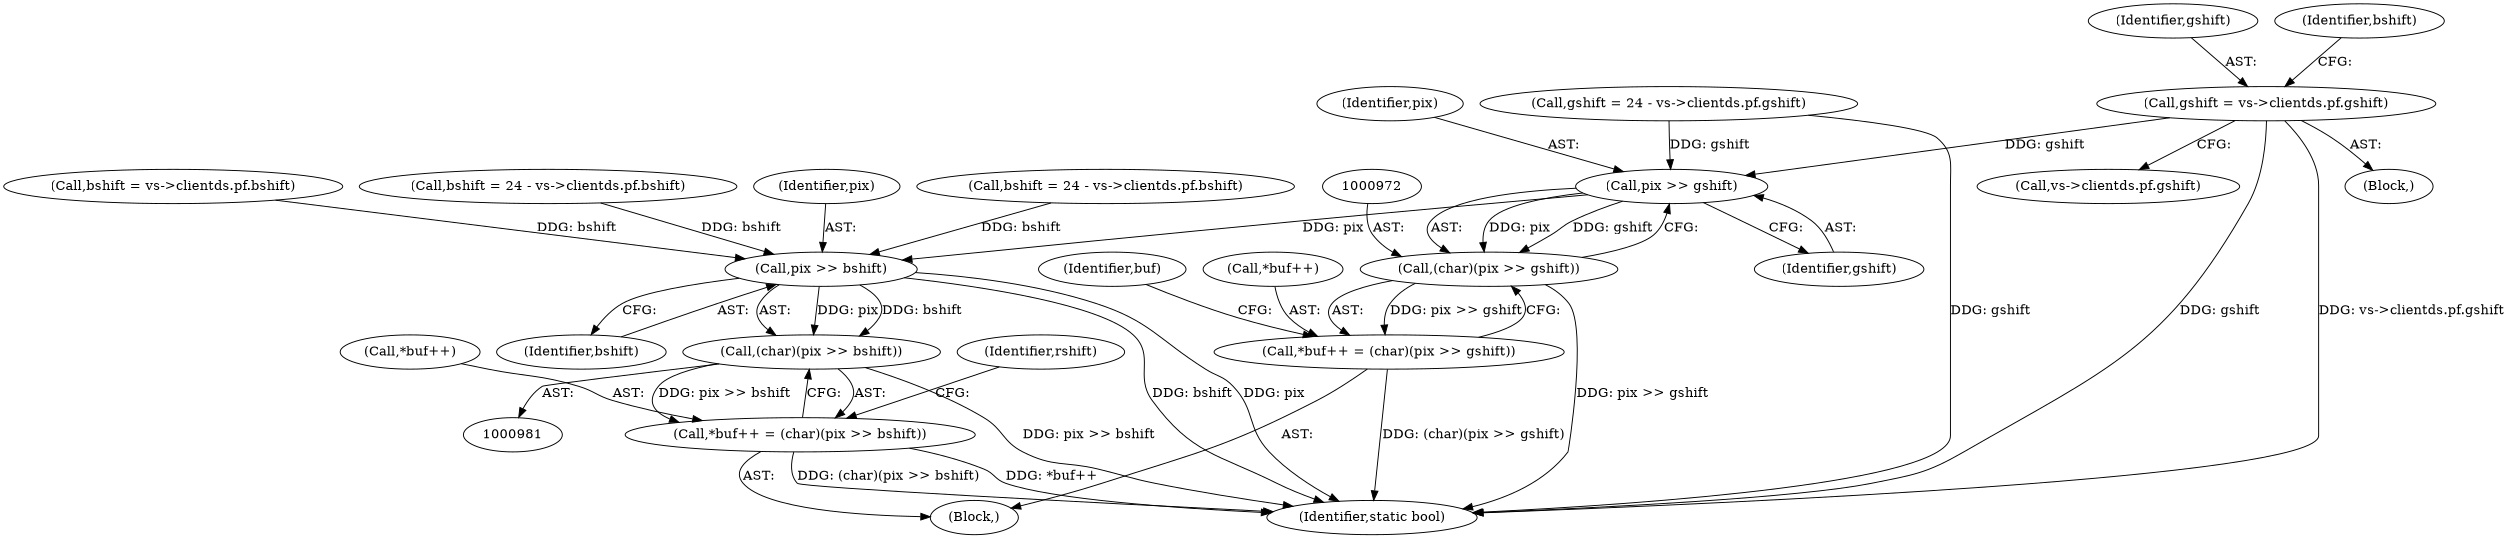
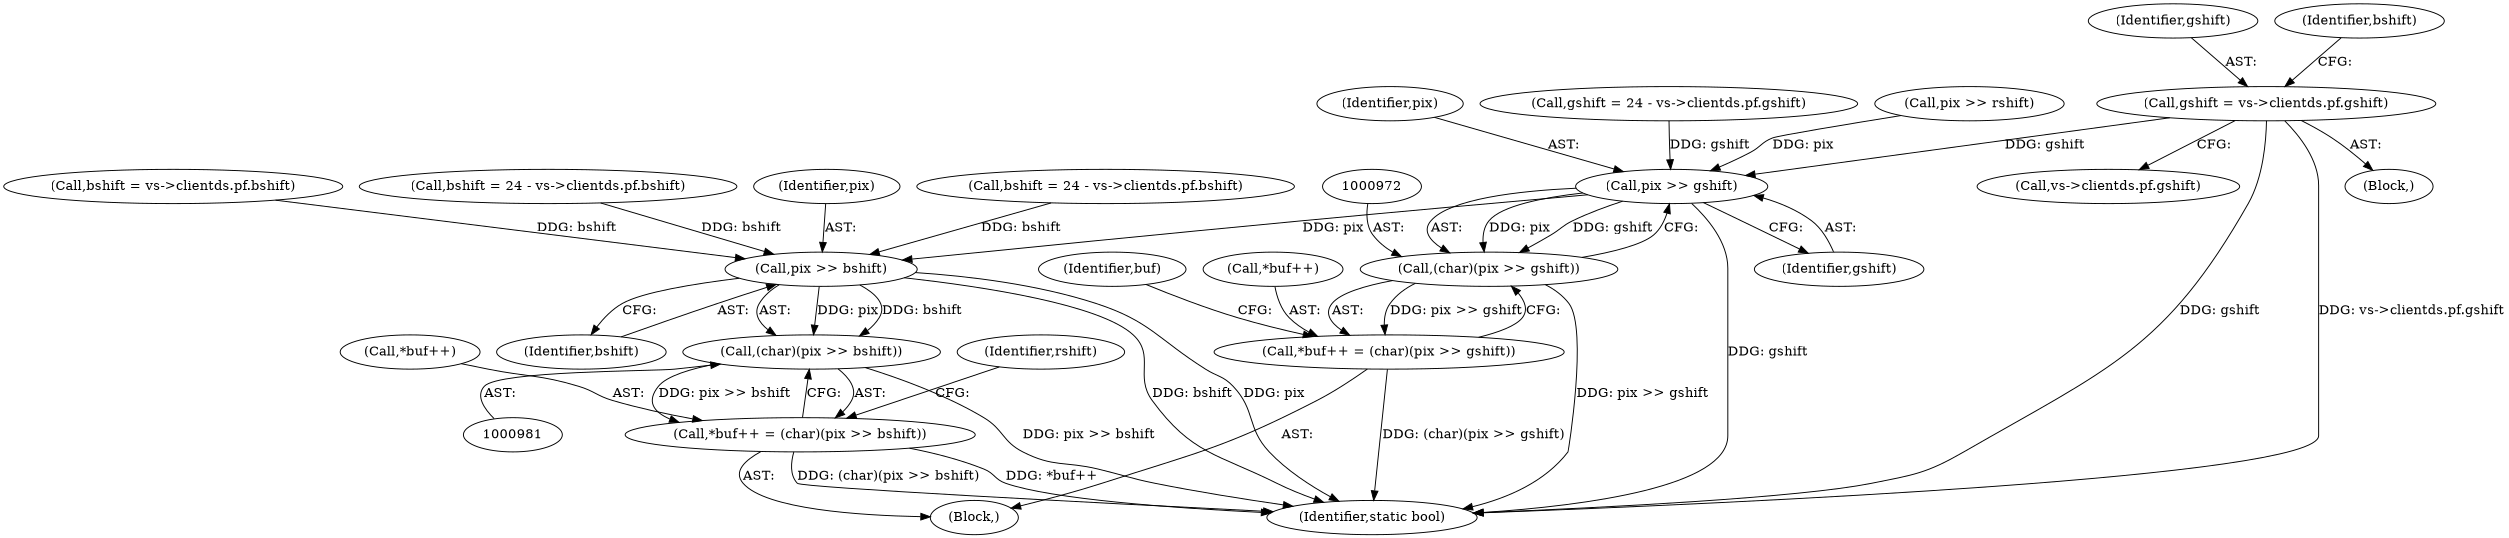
node "(Call,pix >> rshift)": added
edge "(Call,(char)(pix >> bshift))" -> "1000981": reversed
edge "(Call,gshift = 24 - vs->clientds.pf.gshift)" -> "(Identifier,static bool)": now "(Call,pix >> gshift)" -> "(Identifier,static bool)"
